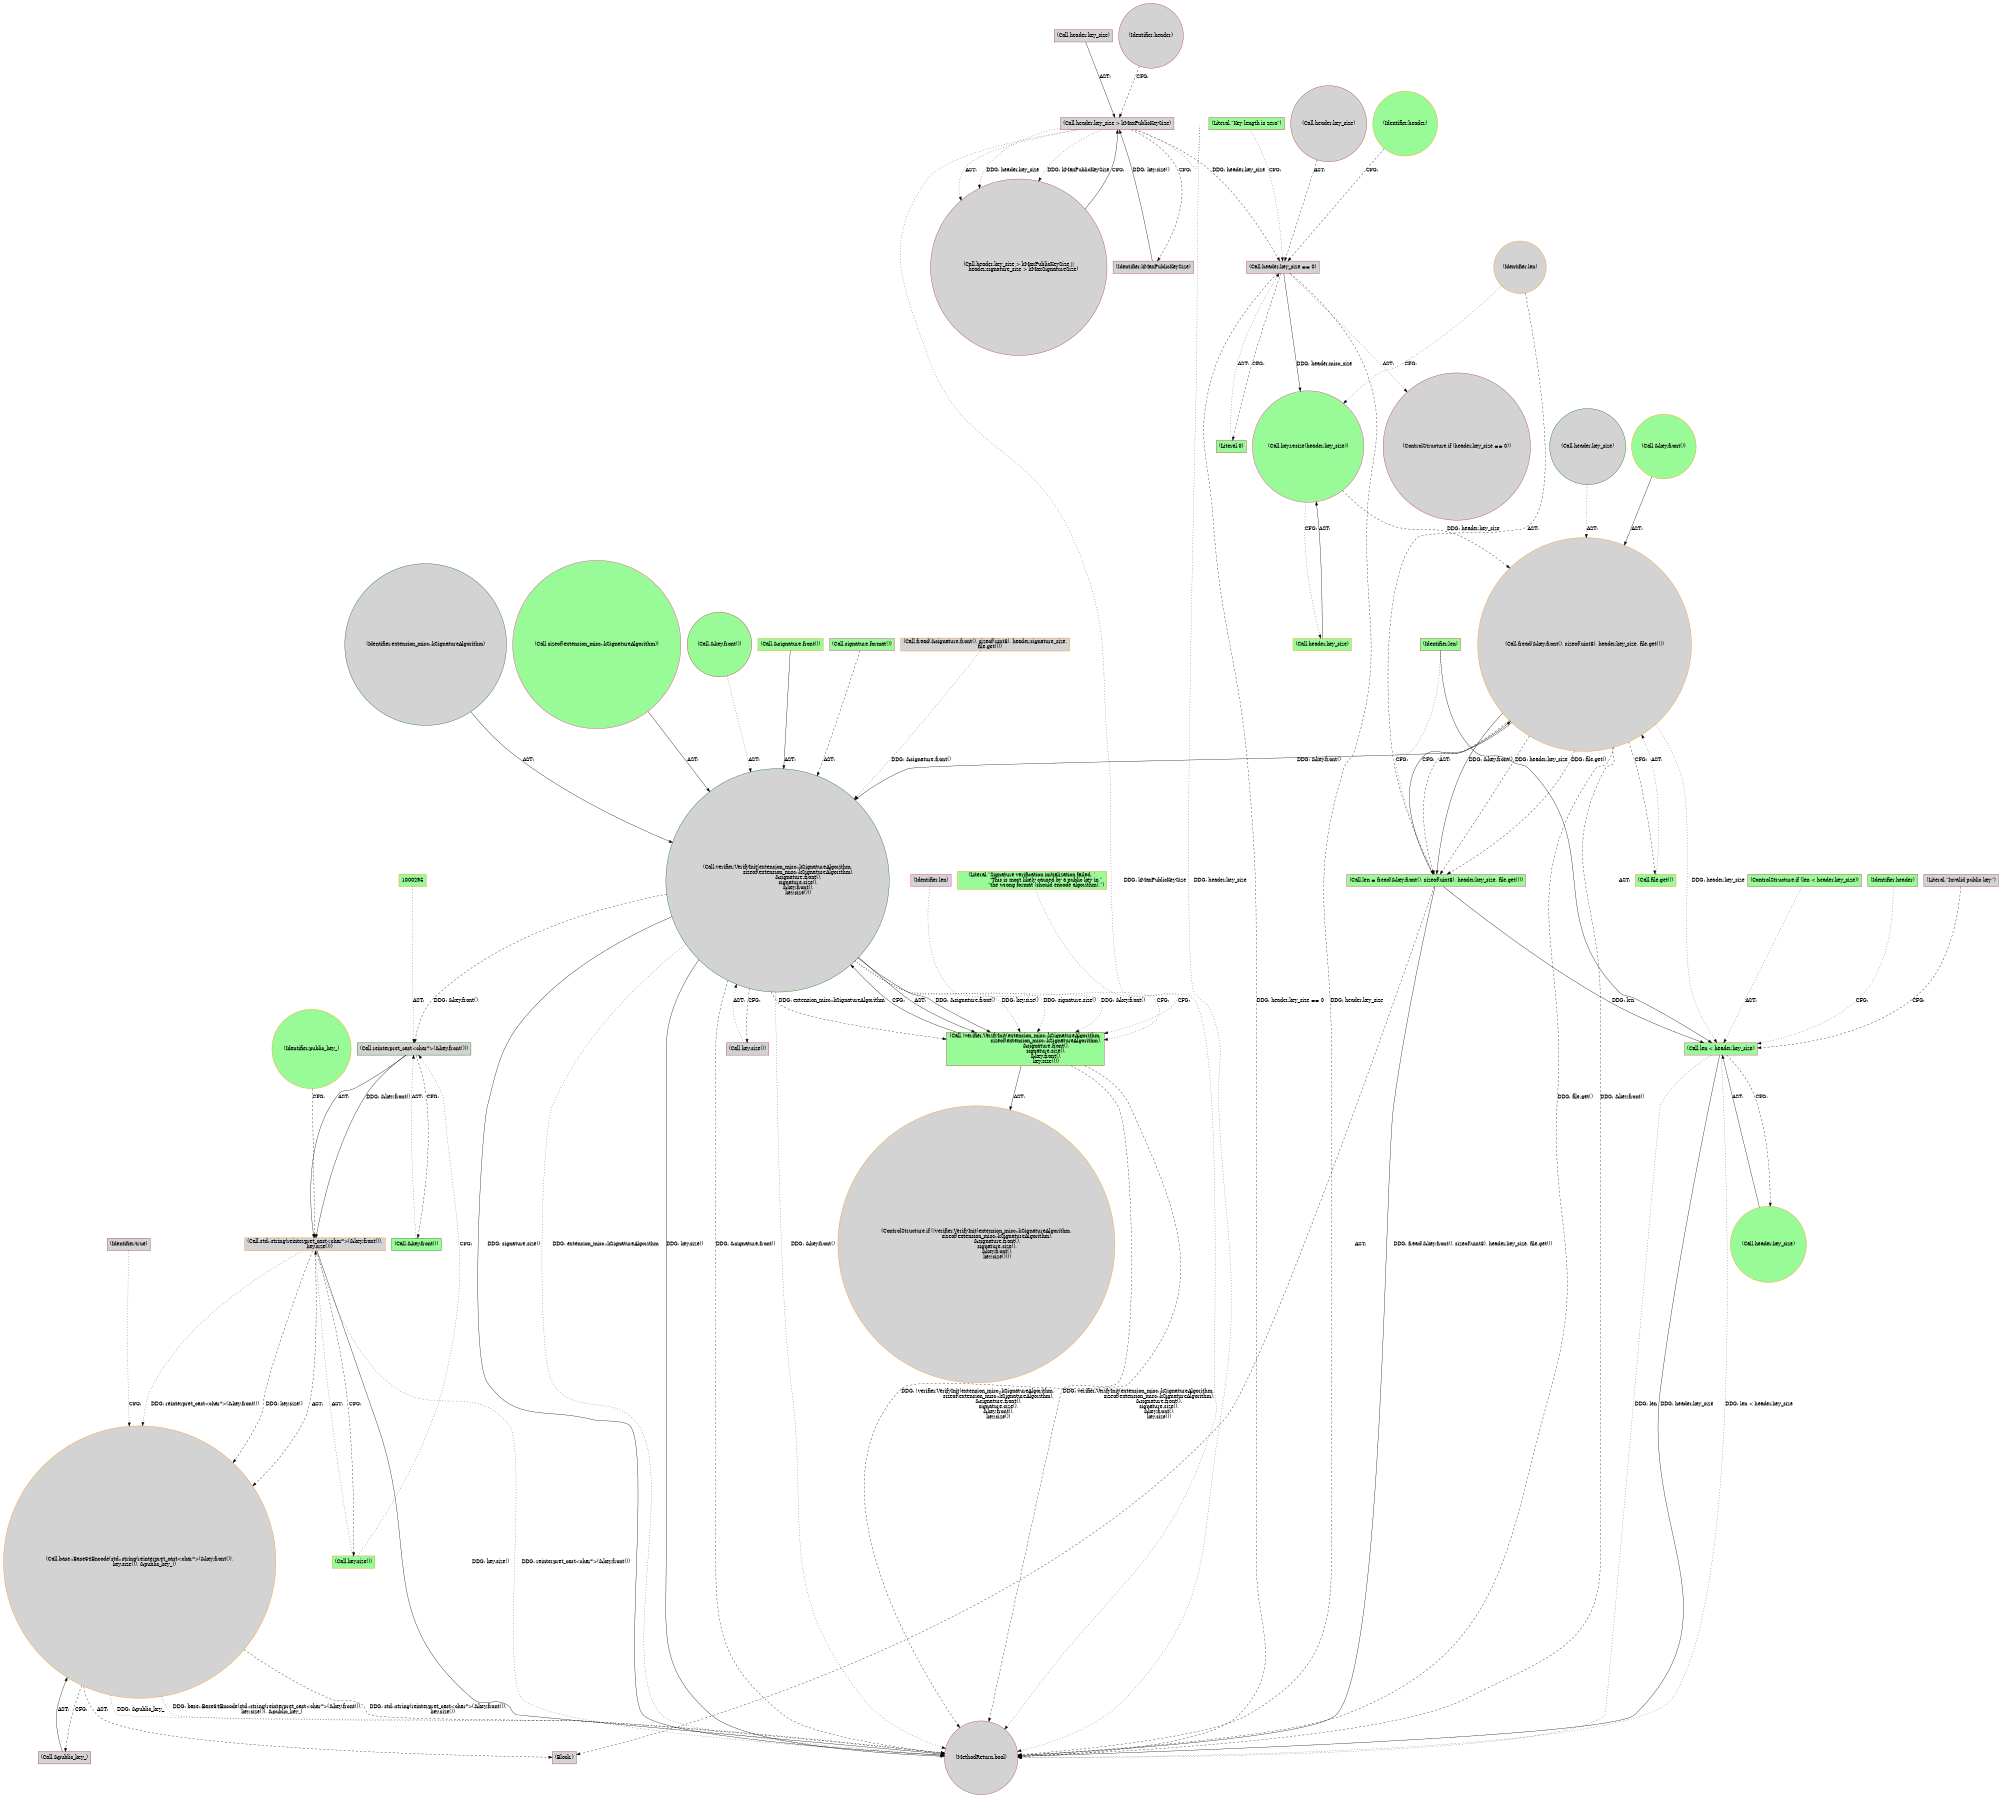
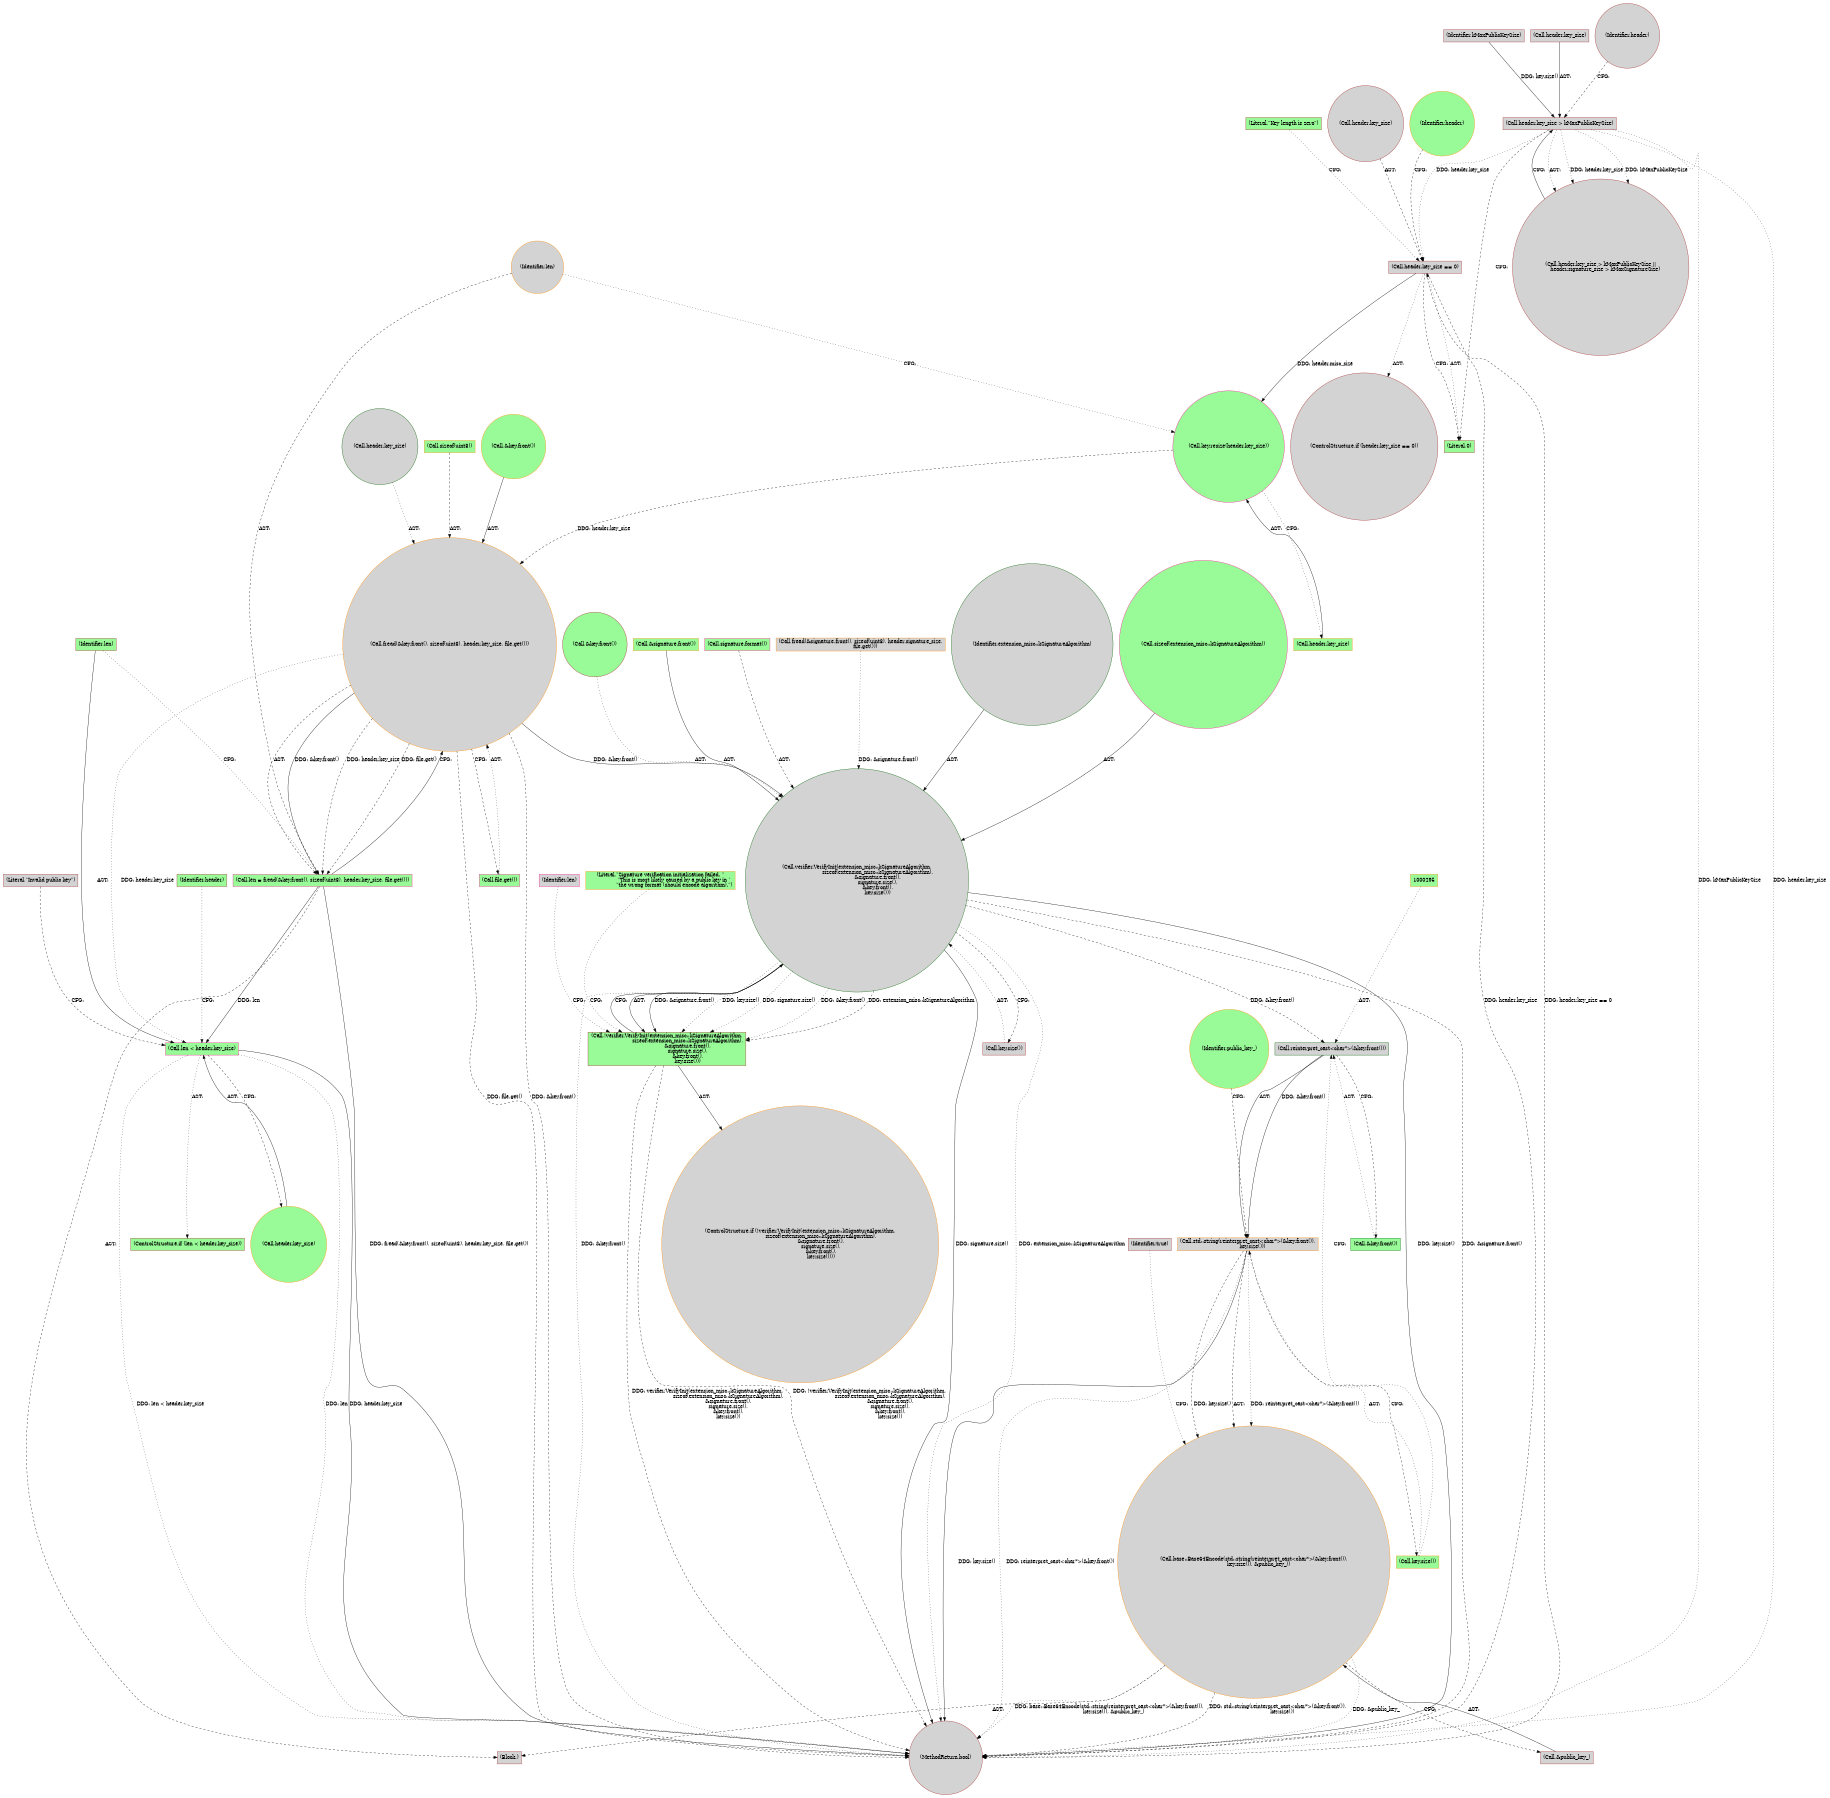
edge "(Call,header.key_size > kMaxPublicKeySize)" -> "(Call,header.key_size == 0)": style dashed -> dotted
edge "(Call,header.key_size > kMaxPublicKeySize)" -> "(Identifier,kMaxPublicKeySize)": now "(Call,header.key_size > kMaxPublicKeySize)" -> "(Literal,0)"
node "(Call,sizeof(uint8))": added
node "(Call,file.get())": color darkorange -> deeppink
edge "(ControlStructure,if (len < header.key_size))" -> "(Call,len < header.key_size)": reversed
